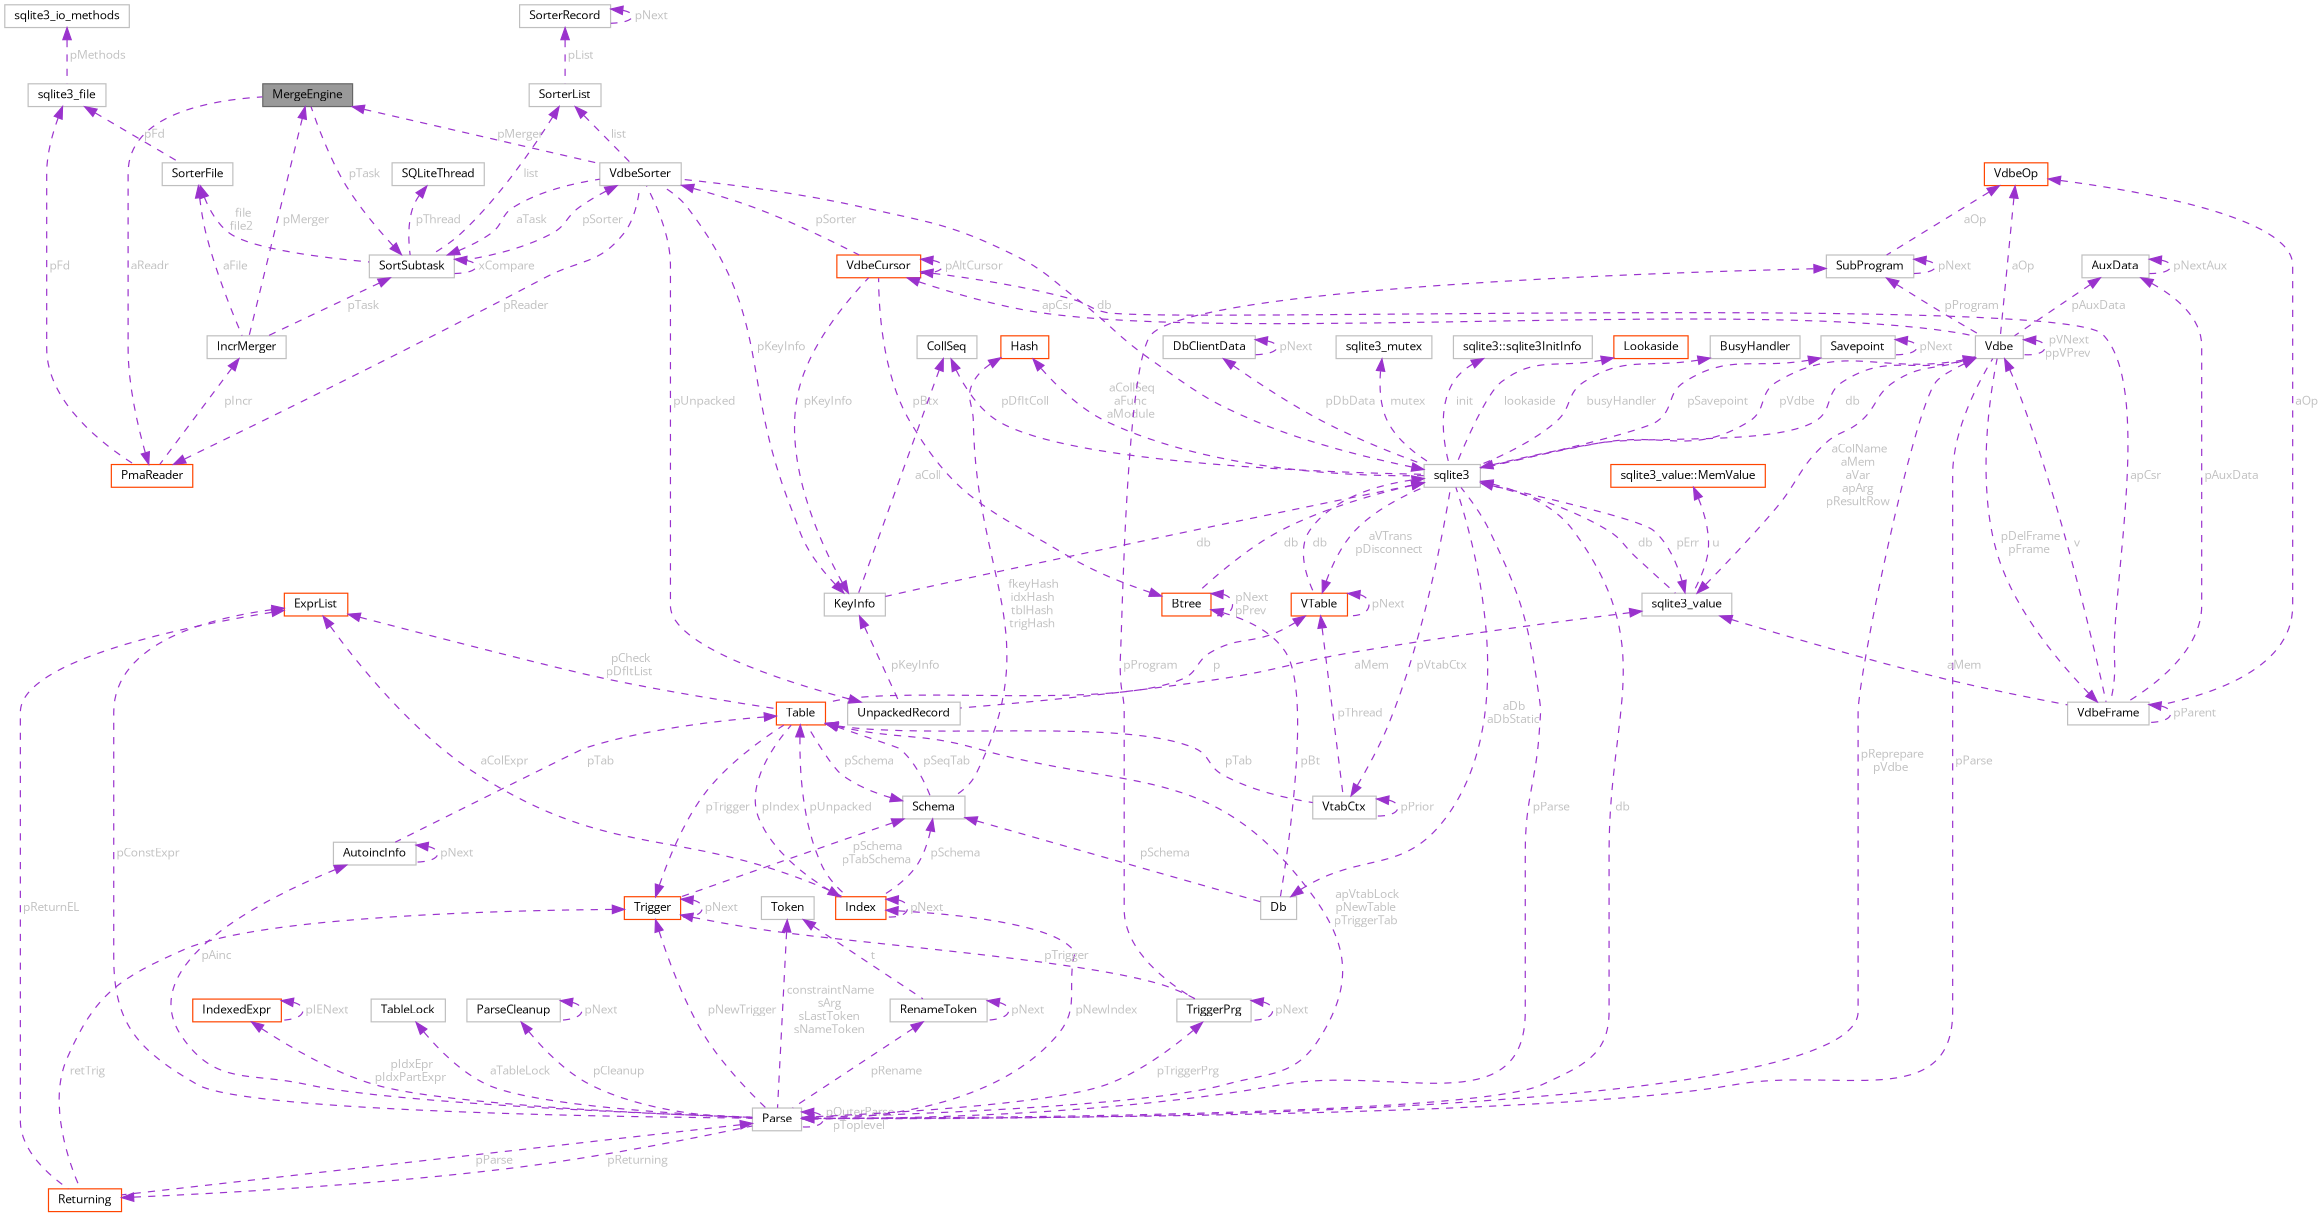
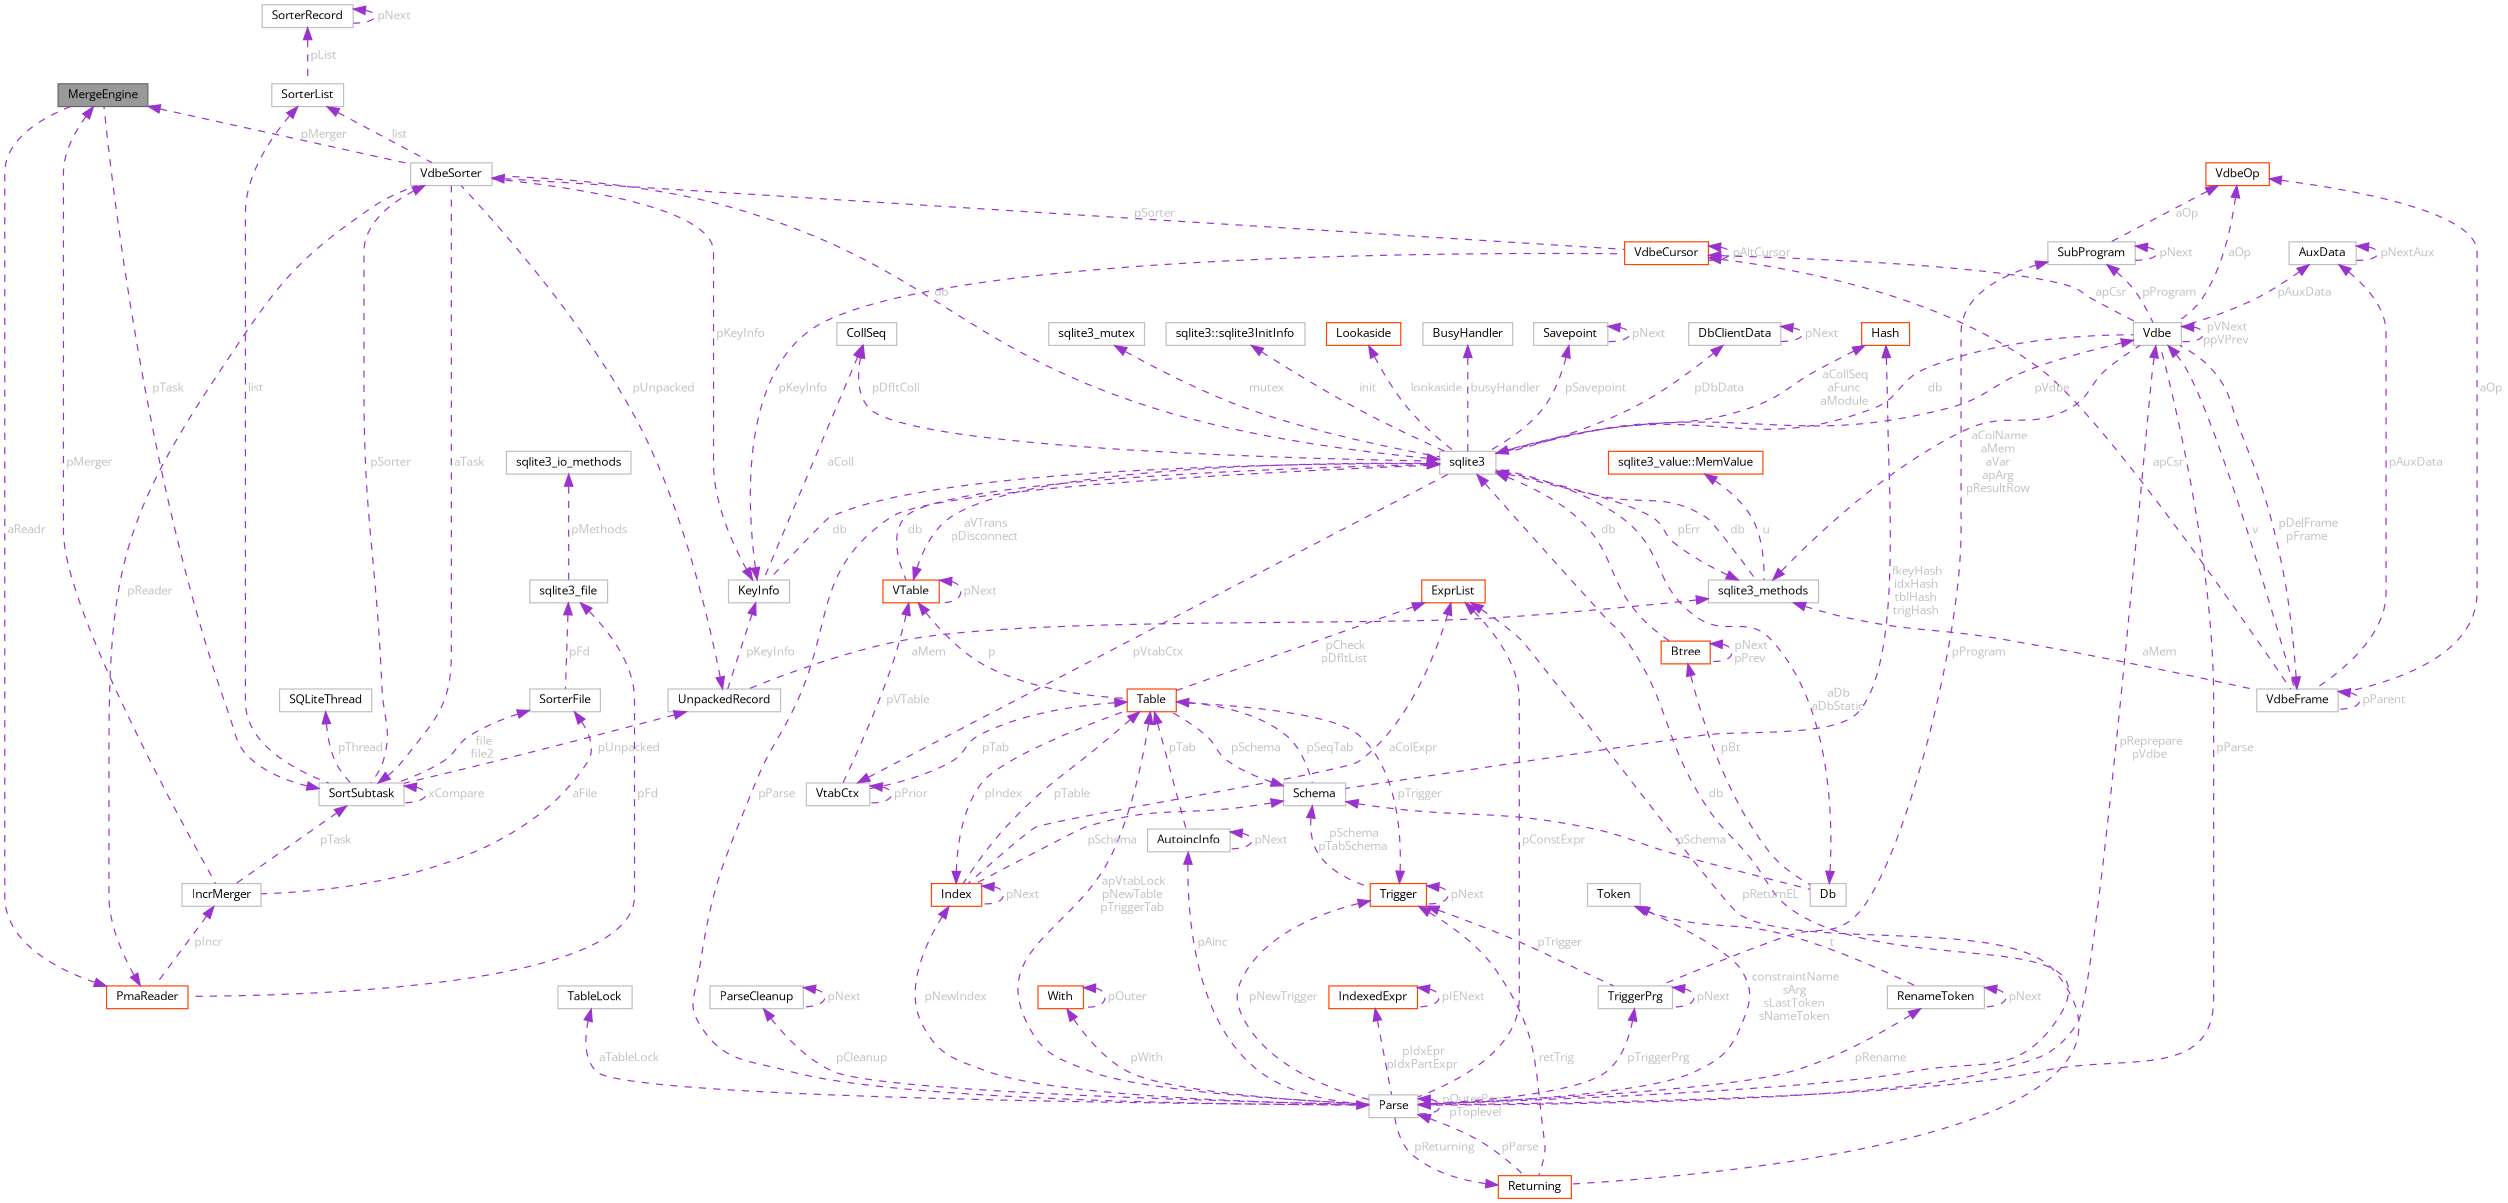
edge "VdbeCursor" -> "Btree": removed, label "pBtx"
node "sqlite3_value": label "sqlite3_value" -> "sqlite3_methods"
edge "VtabCtx" -> "VTable": label " pThread" -> " pVTable"
edge "SortSubtask" -> "UnpackedRecord": added, label "pUnpacked"
edge "Index" -> "Table": label " pUnpacked" -> " pTable"
node "With": added
